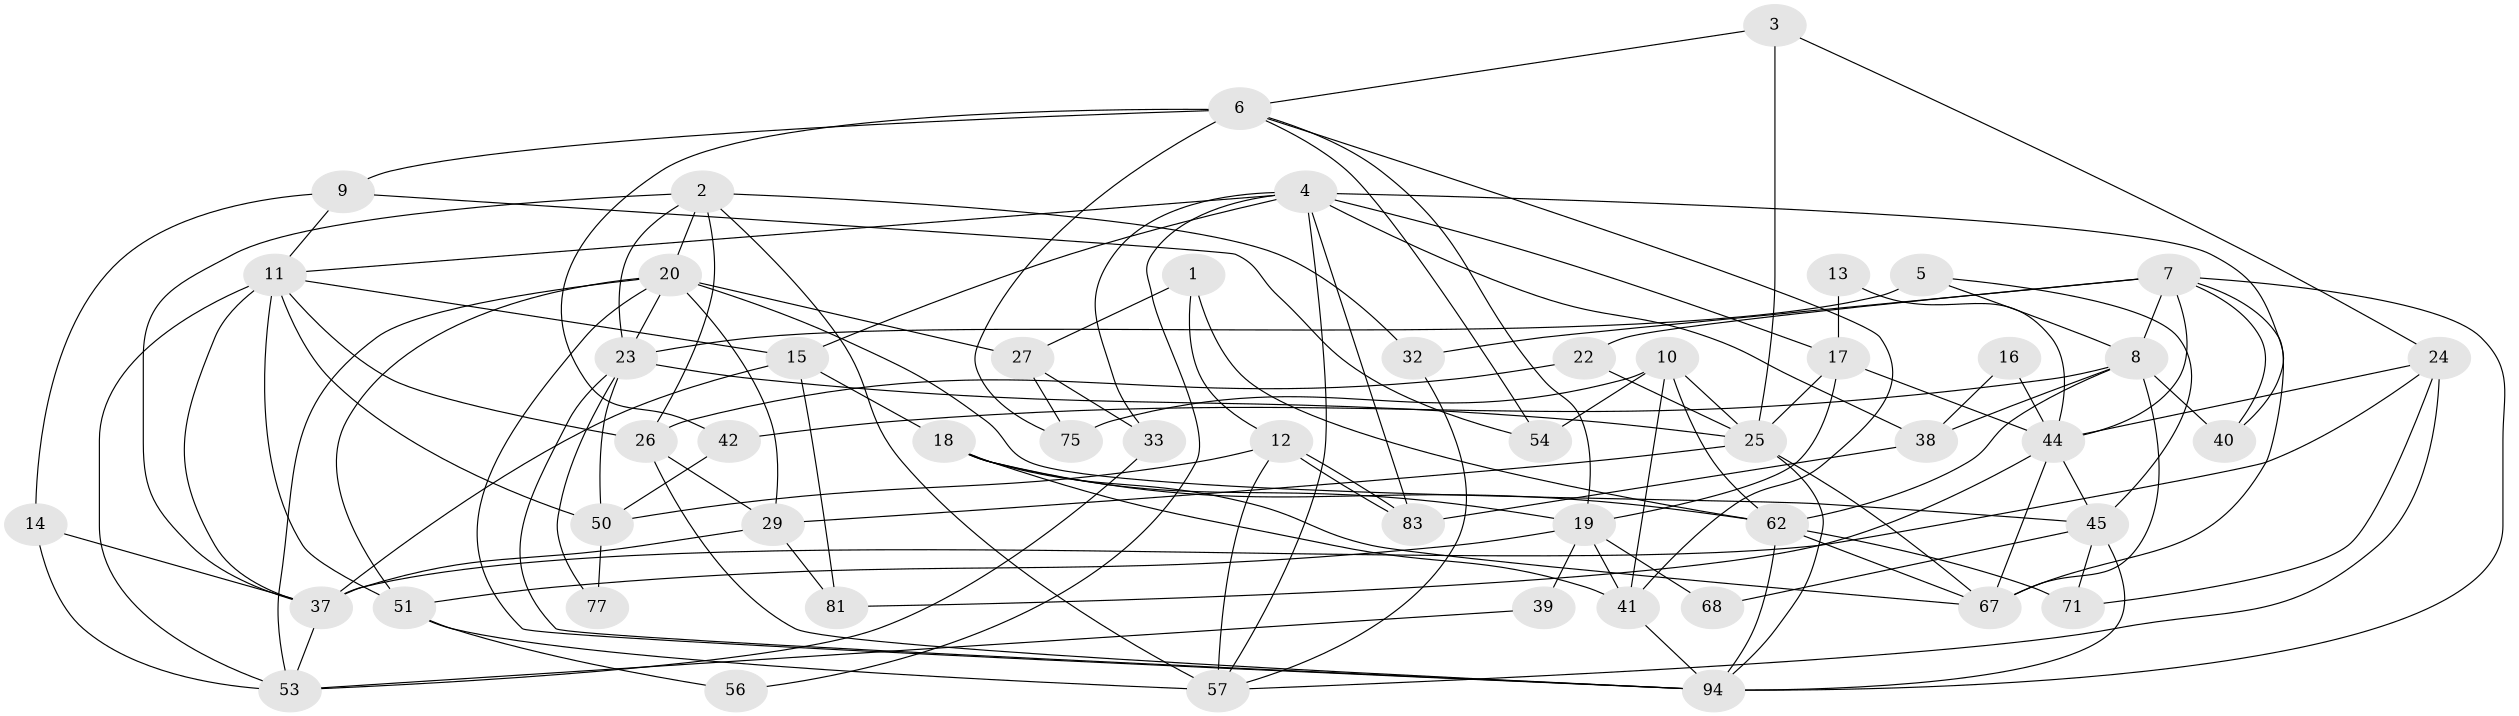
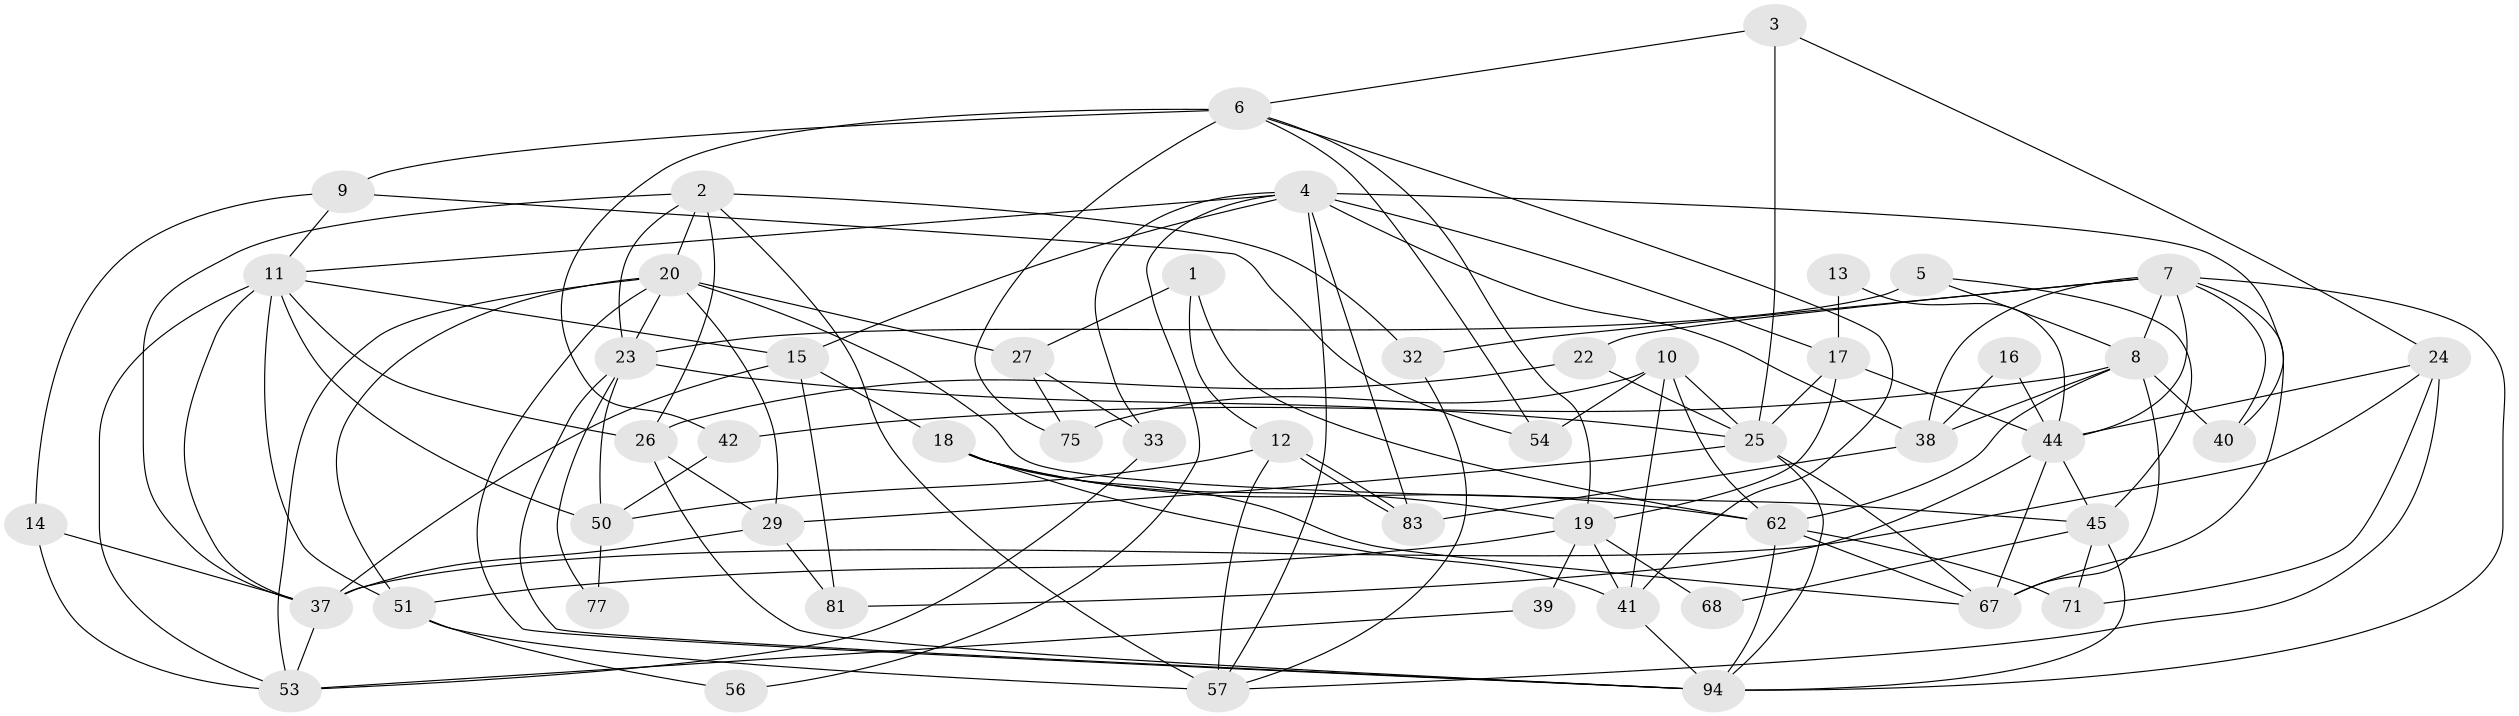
edge "7" -- "38": added
